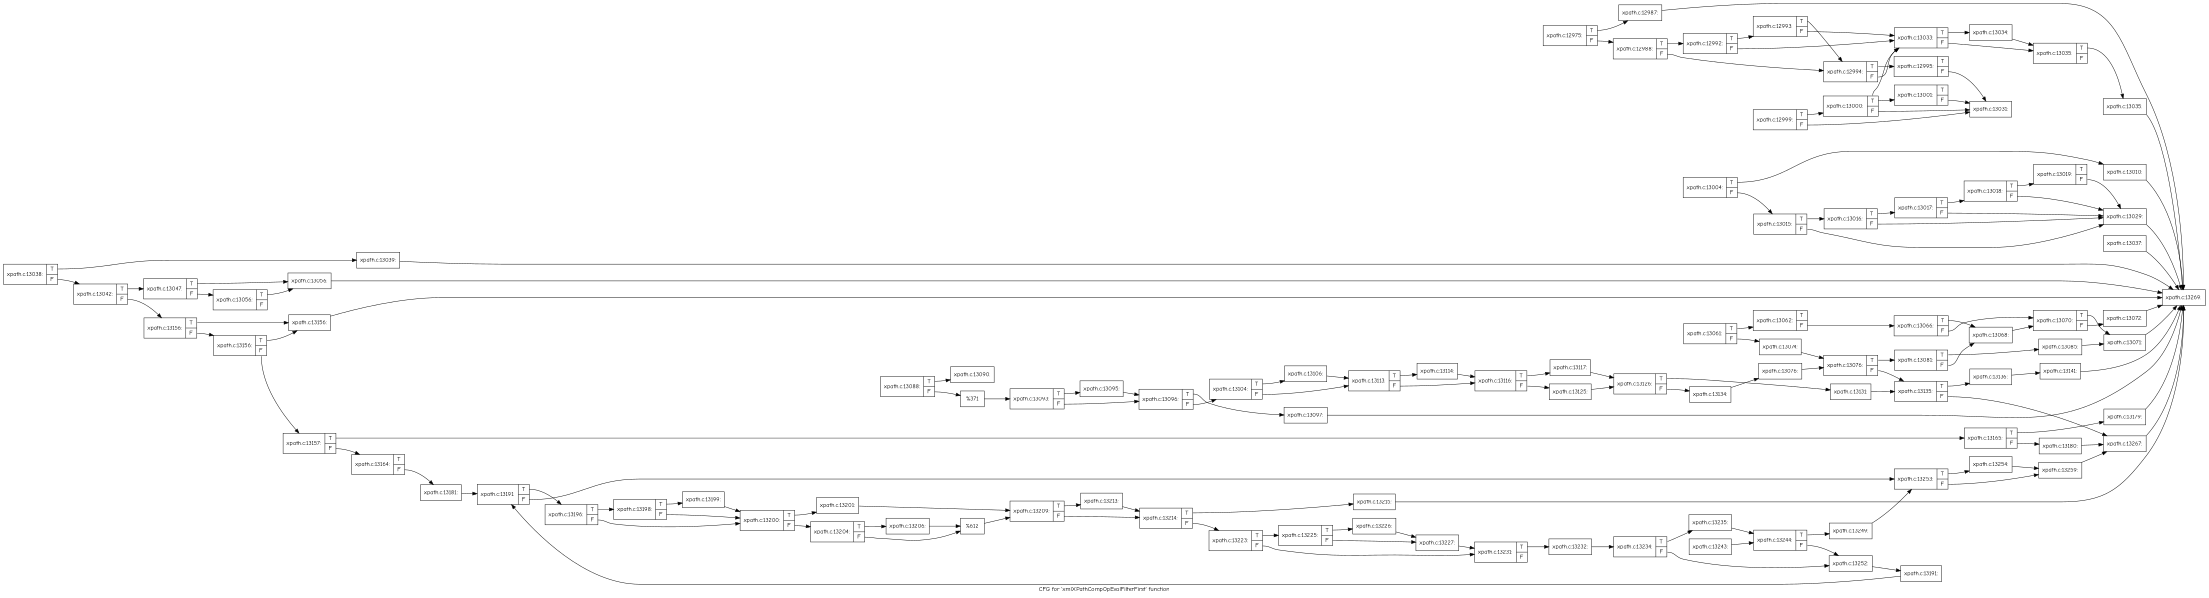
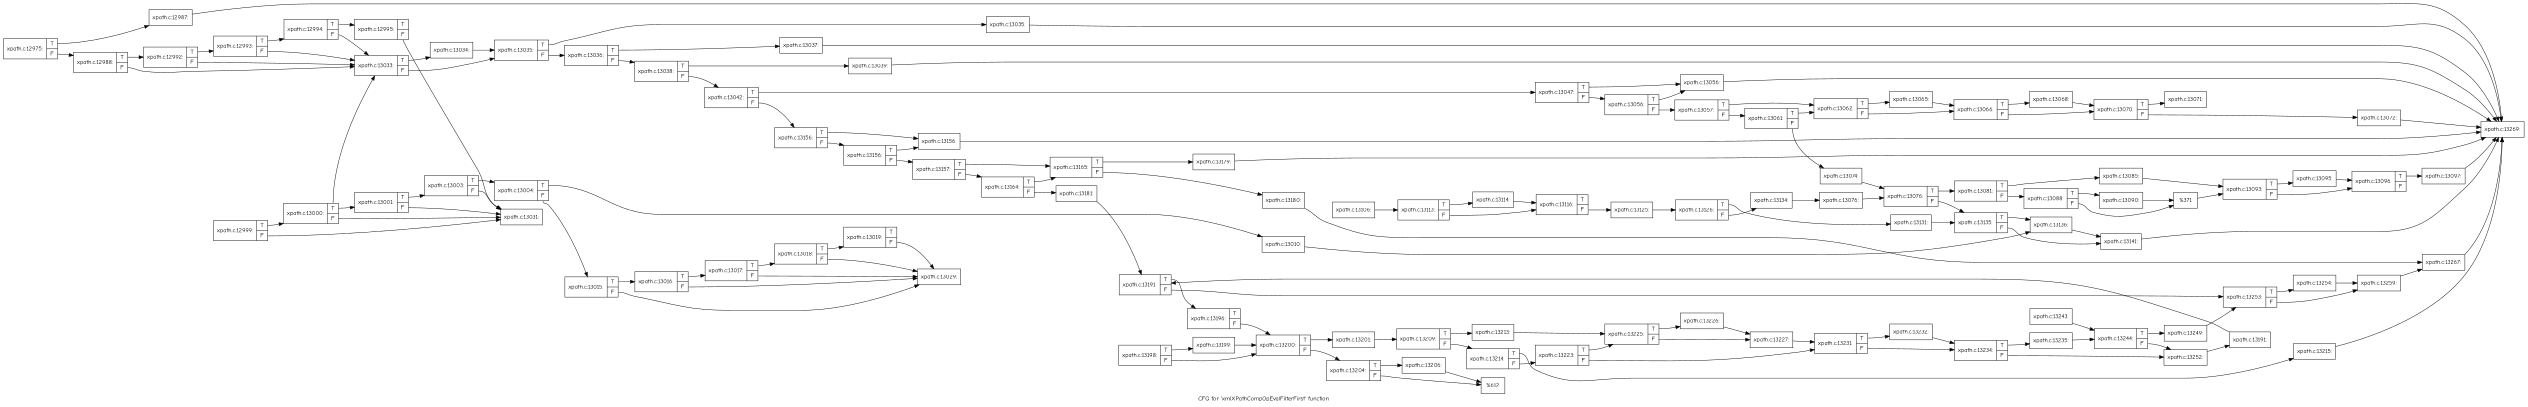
node "xpath.c:13036:": added
edge "xpath.c:12988:" -> "xpath.c:12994:": now "xpath.c:12988:" -> "xpath.c:13033:"
node "xpath.c:13065:": added
node "xpath.c:13057:": added
edge "xpath.c:13164:" -> "xpath.c:13165:": added
node "xpath.c:13003:": added
edge "xpath.c:13090:" -> "%371": added
edge "xpath.c:13010:" -> "xpath.c:13269:": now "xpath.c:13010:" -> "xpath.c:13136:"
edge "xpath.c:13029:" -> "xpath.c:13269:": removed
edge "xpath.c:13071:" -> "xpath.c:13269:": removed
edge "xpath.c:13085:" -> "xpath.c:13071:": now "xpath.c:13085:" -> "xpath.c:13093:"
edge "xpath.c:13231:" -> "xpath.c:13234:": added
edge "xpath.c:13081:" -> "xpath.c:13068:": now "xpath.c:13081:" -> "xpath.c:13088:"
node "xpath.c:13117:": removed
node "xpath.c:13104:": removed
edge "xpath.c:13135:" -> "xpath.c:13267:": now "xpath.c:13135:" -> "xpath.c:13141:"
edge "xpath.c:13213:" -> "xpath.c:13214:": now "xpath.c:13213:" -> "xpath.c:13225:"
edge "xpath.c:13196:" -> "xpath.c:13198:": removed
edge "%612" -> "xpath.c:13209:": removed
